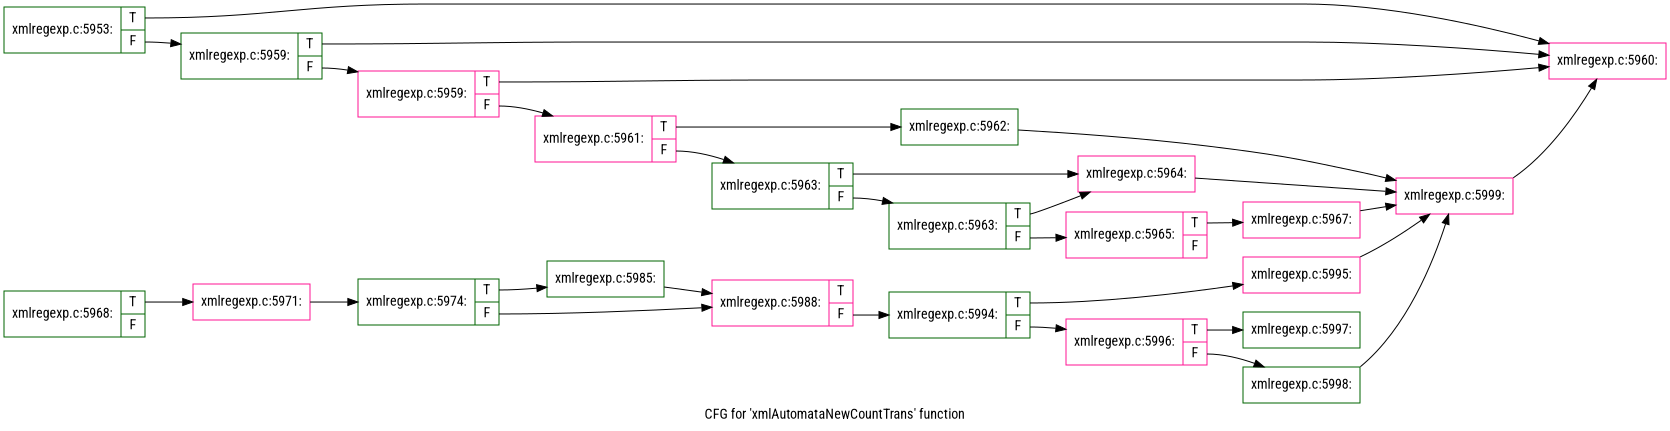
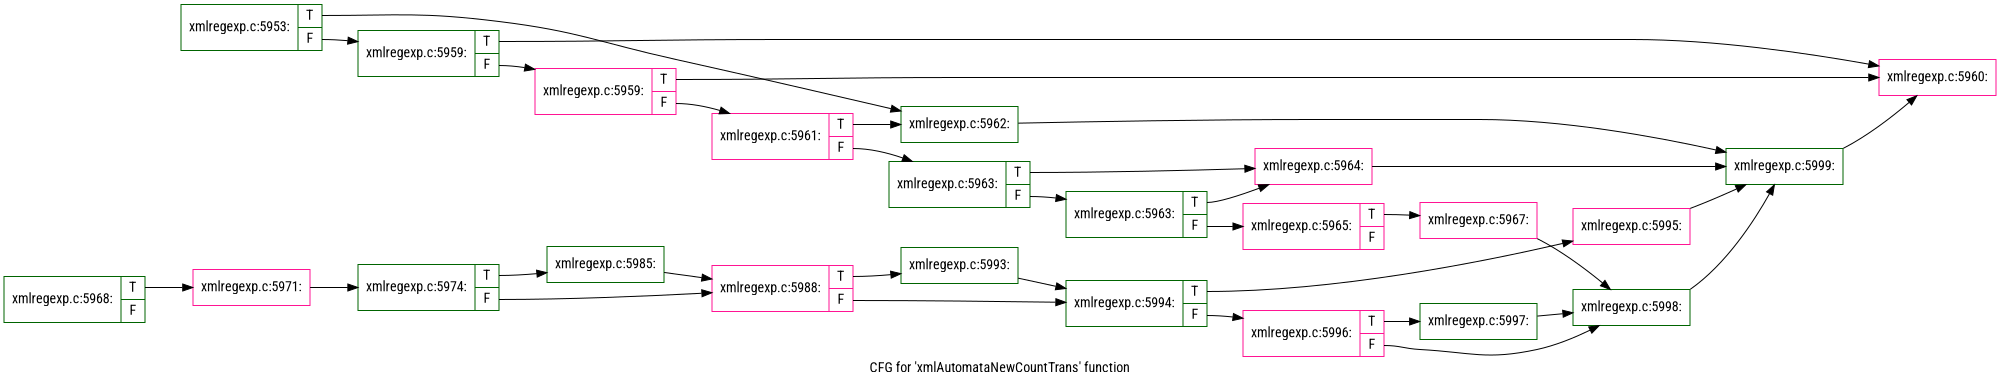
edge "xmlregexp.c:5953:" -> "xmlregexp.c:5960:": now "xmlregexp.c:5953:" -> "xmlregexp.c:5962:"
node "xmlregexp.c:5999:": color deeppink -> darkgreen
edge "xmlregexp.c:5967:" -> "xmlregexp.c:5999:": now "xmlregexp.c:5967:" -> "xmlregexp.c:5998:"
node "xmlregexp.c:5993:": added
edge "xmlregexp.c:5997:" -> "xmlregexp.c:5998:": added
